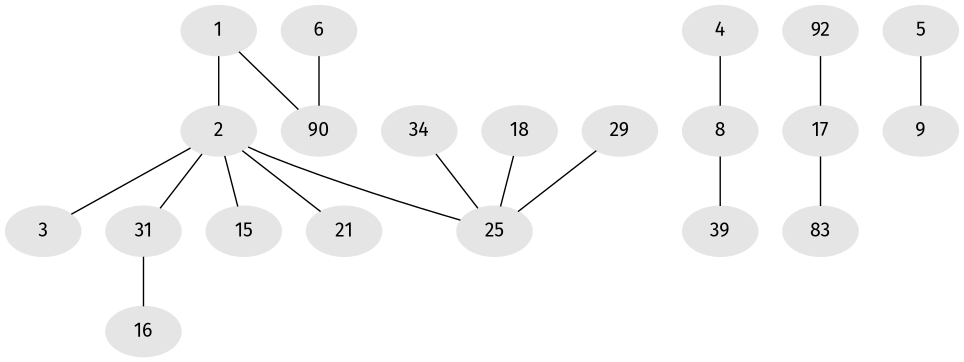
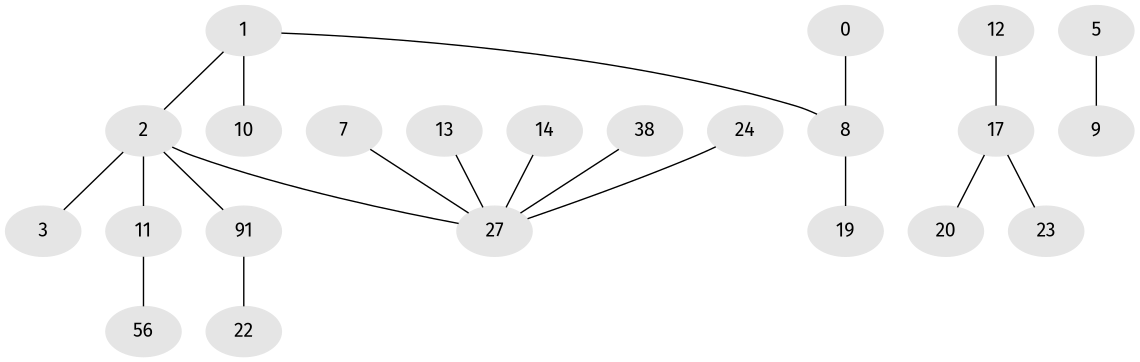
node "6": removed
node "4": label "4" -> "0"
node "92": label "92" -> "12"
edge "1" -- "8": added
node "90": label "90" -> "10"
node "7": added
node "34": label "34" -> "14"
node "13": added
node "18": label "18" -> "38"
node "29": label "29" -> "24"
node "31": label "31" -> "11"
node "15": removed
node "21": label "21" -> "91"
node "25": label "25" -> "27"
node "39": label "39" -> "19"
node "83": label "83" -> "23"
node "20": added
node "16": label "16" -> "56"
node "22": added
